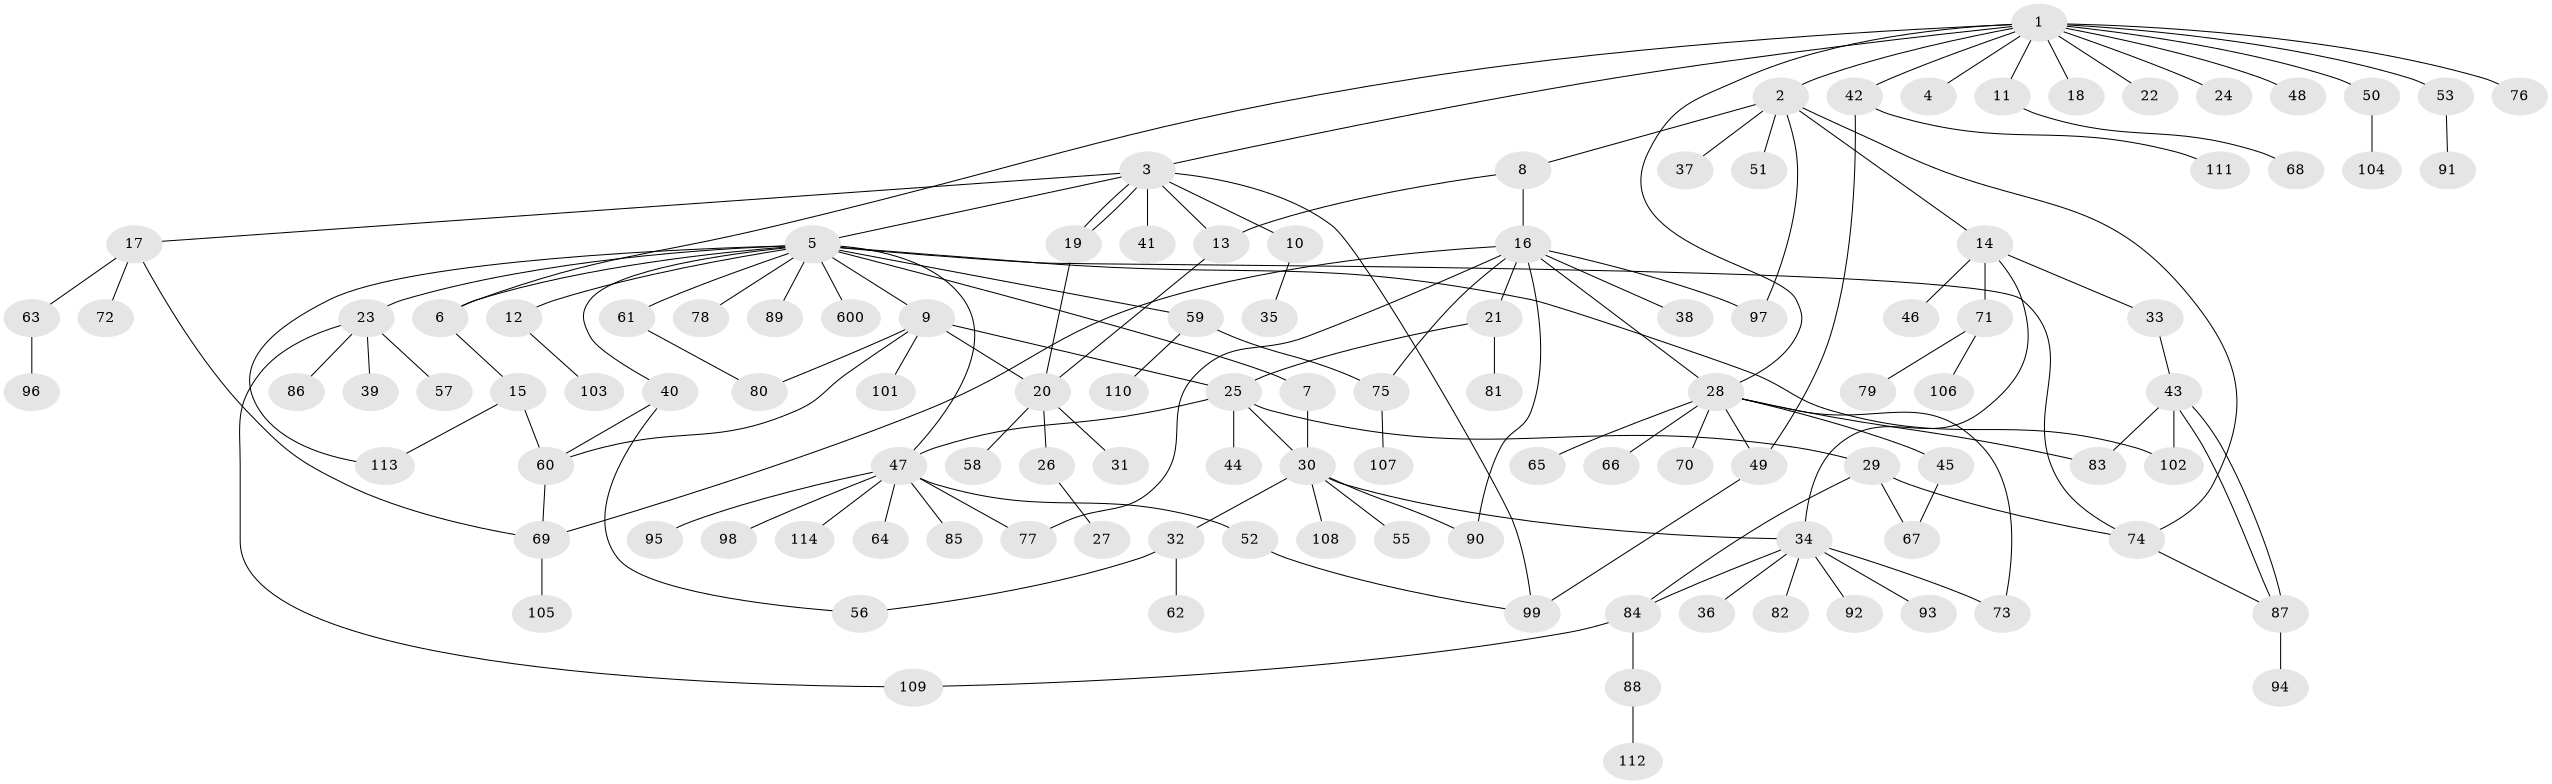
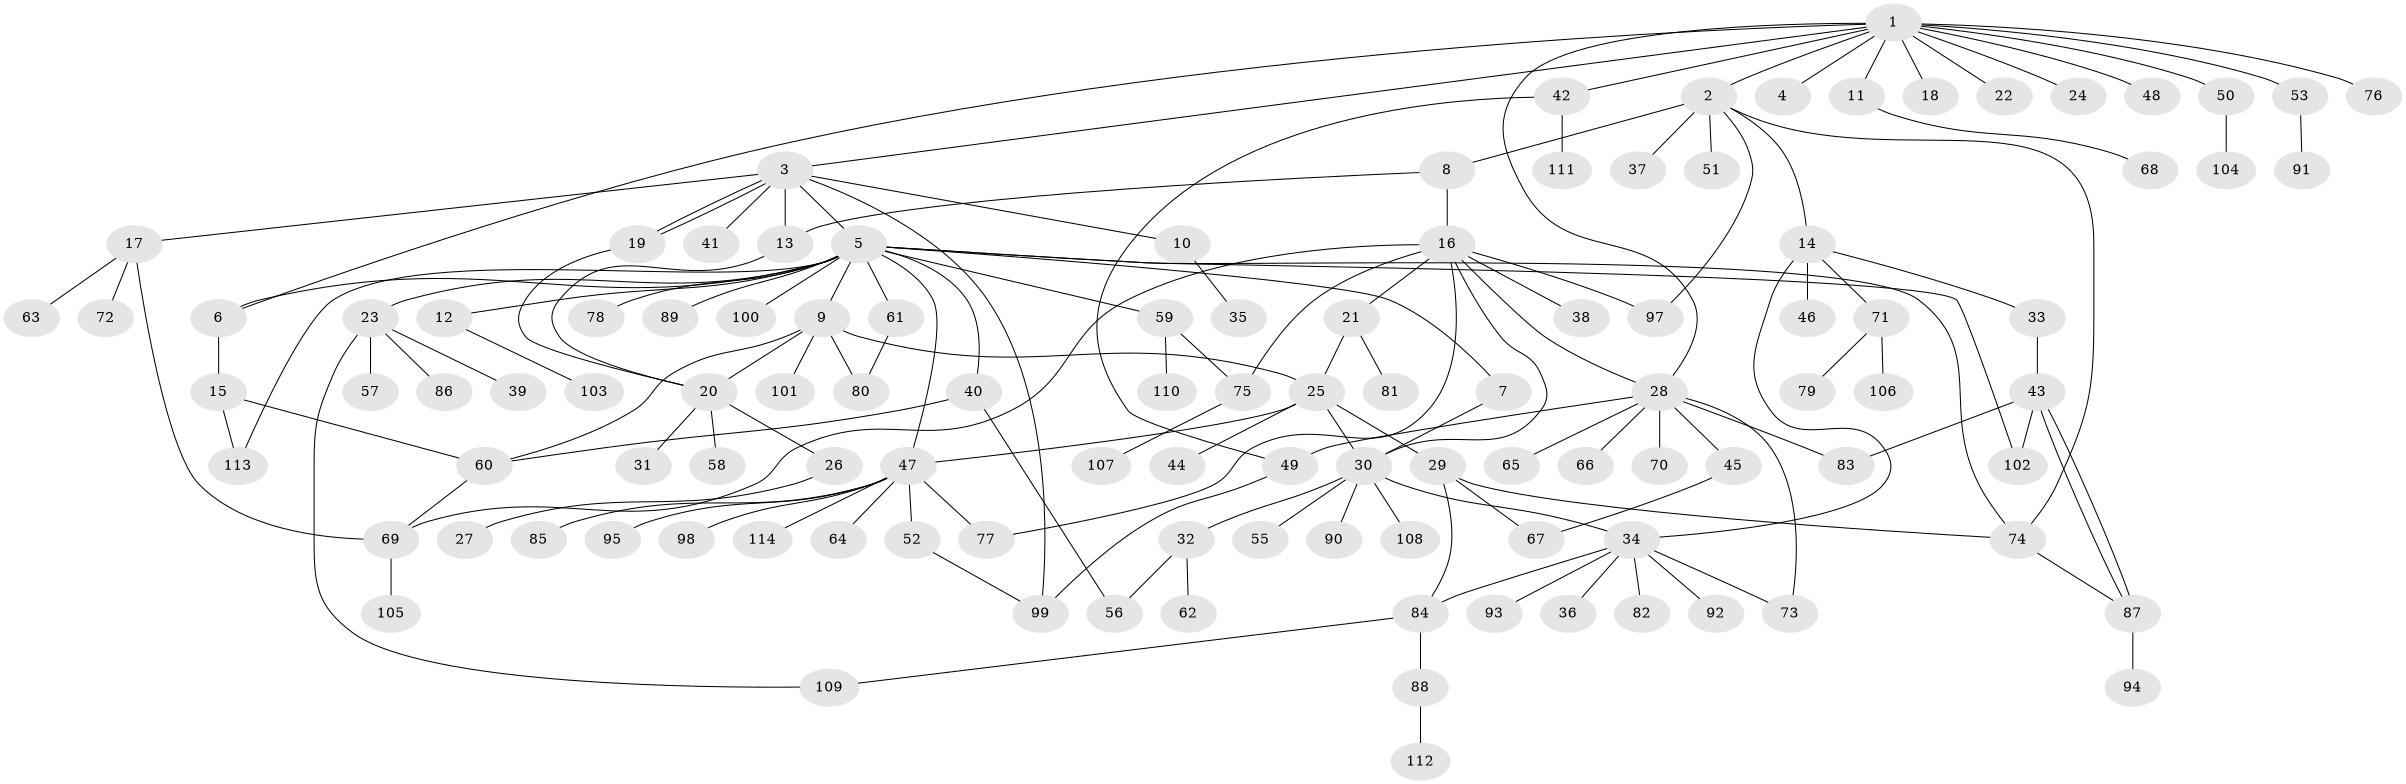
node "600": label "600" -> "100"
node "96": removed
edge "16" -- "90": now "16" -- "30"
